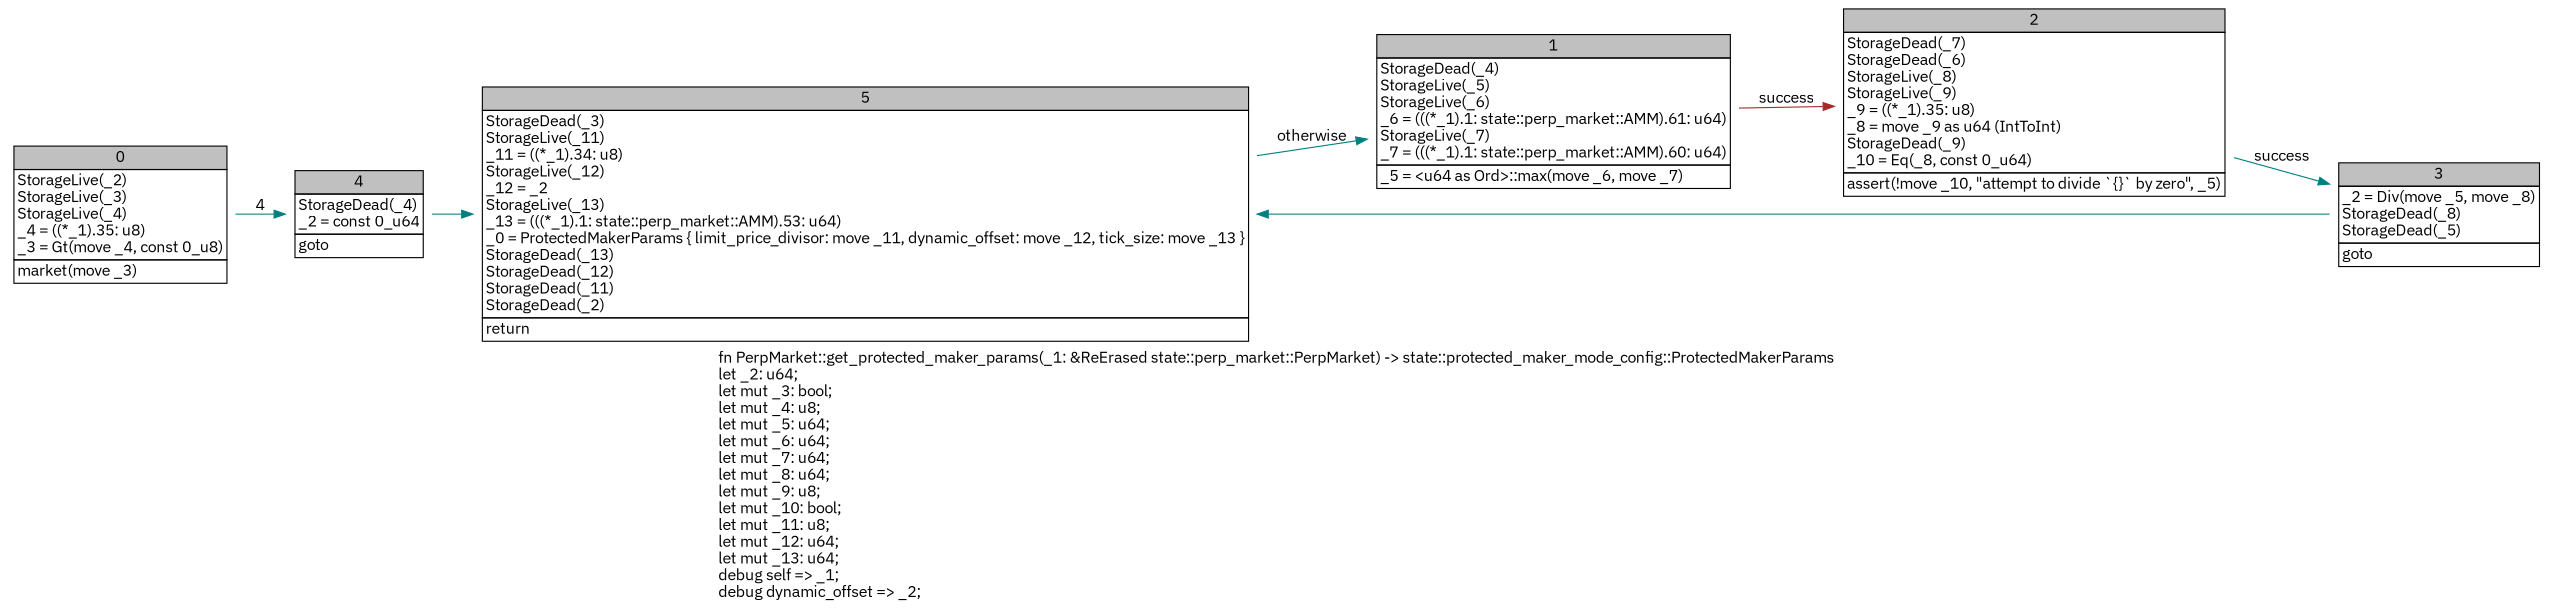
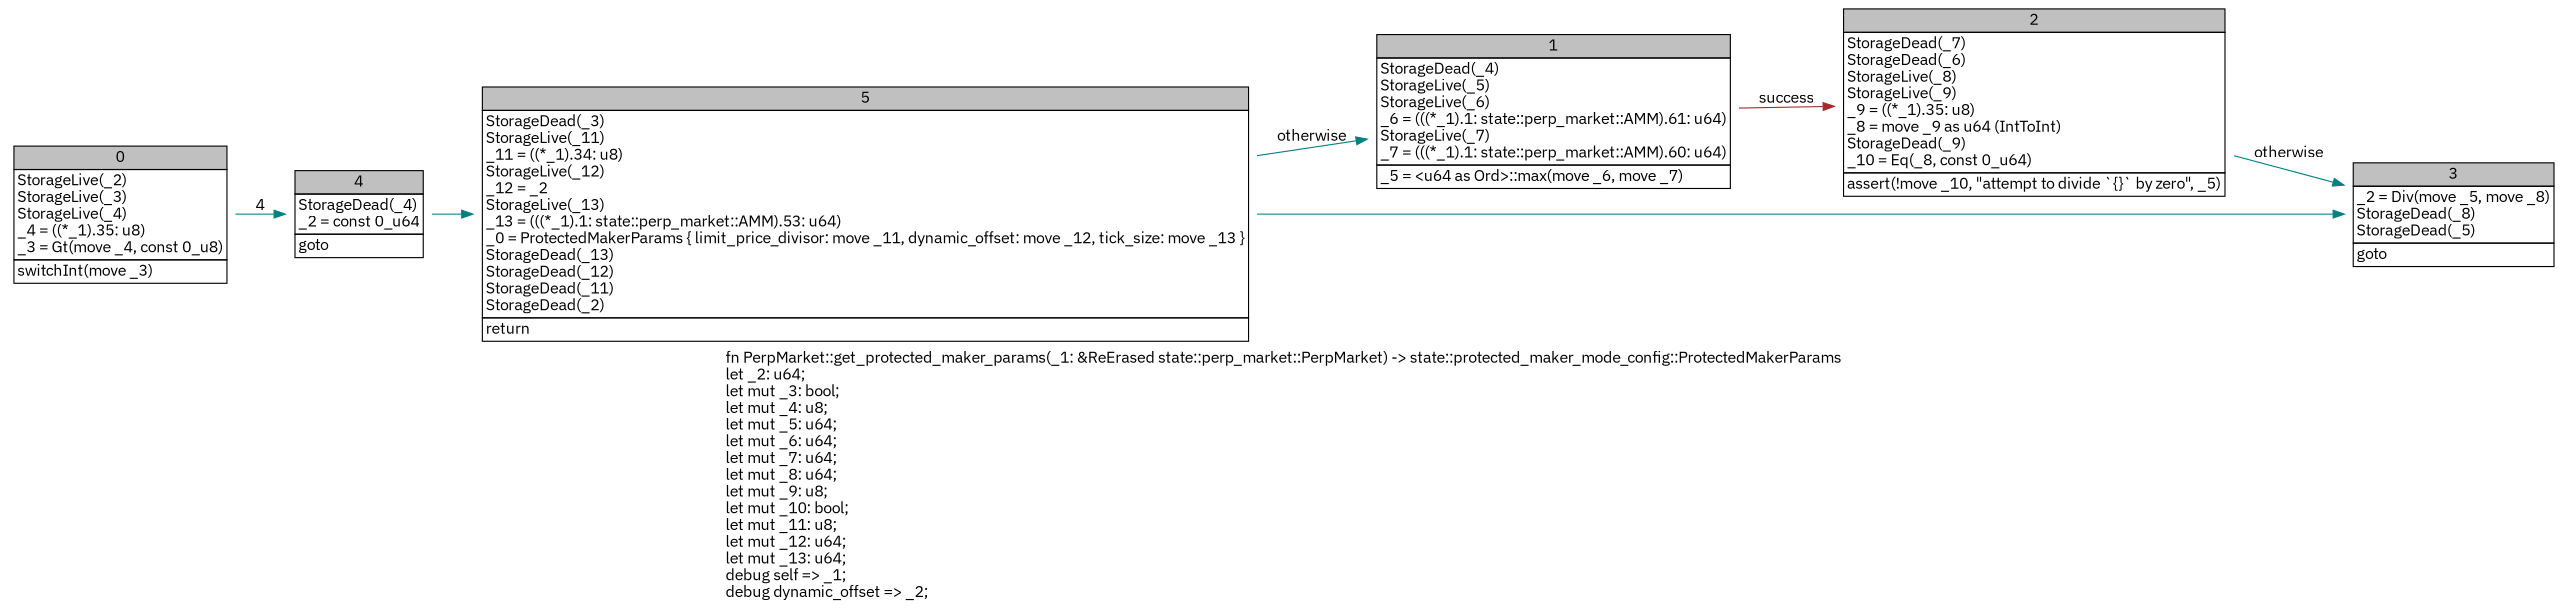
edge "2" -> "3": label "success" -> "otherwise"
edge "3" -> "5": reversed
node "0": text "market(move _3)" -> "switchInt(move _3)"
